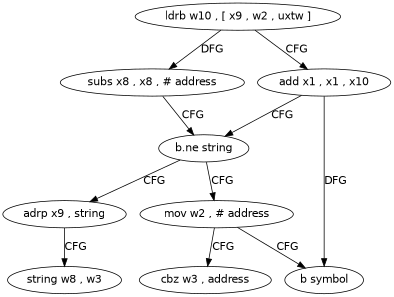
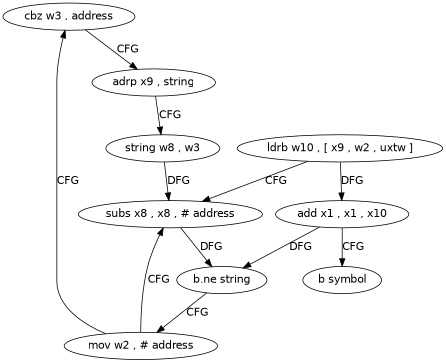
edge "ldrb w10 , [ x9 , w2 , uxtw ]" -> "subs x8 , x8 , # address": label "DFG" -> "CFG"
edge "ldrb w10 , [ x9 , w2 , uxtw ]" -> "add x1 , x1 , x10": label "CFG" -> "DFG"
edge "subs x8 , x8 , # address" -> "b.ne string": label "CFG" -> "DFG"
edge "add x1 , x1 , x10" -> "b.ne string": label "CFG" -> "DFG"
edge "string w8 , w3" -> "subs x8 , x8 , # address": added, label "DFG"
edge "b.ne string" -> "adrp x9 , string": now "cbz w3 , address" -> "adrp x9 , string"
edge "add x1 , x1 , x10" -> "b symbol": label "DFG" -> "CFG"
edge "mov w2 , # address" -> "b symbol": now "mov w2 , # address" -> "subs x8 , x8 , # address"
